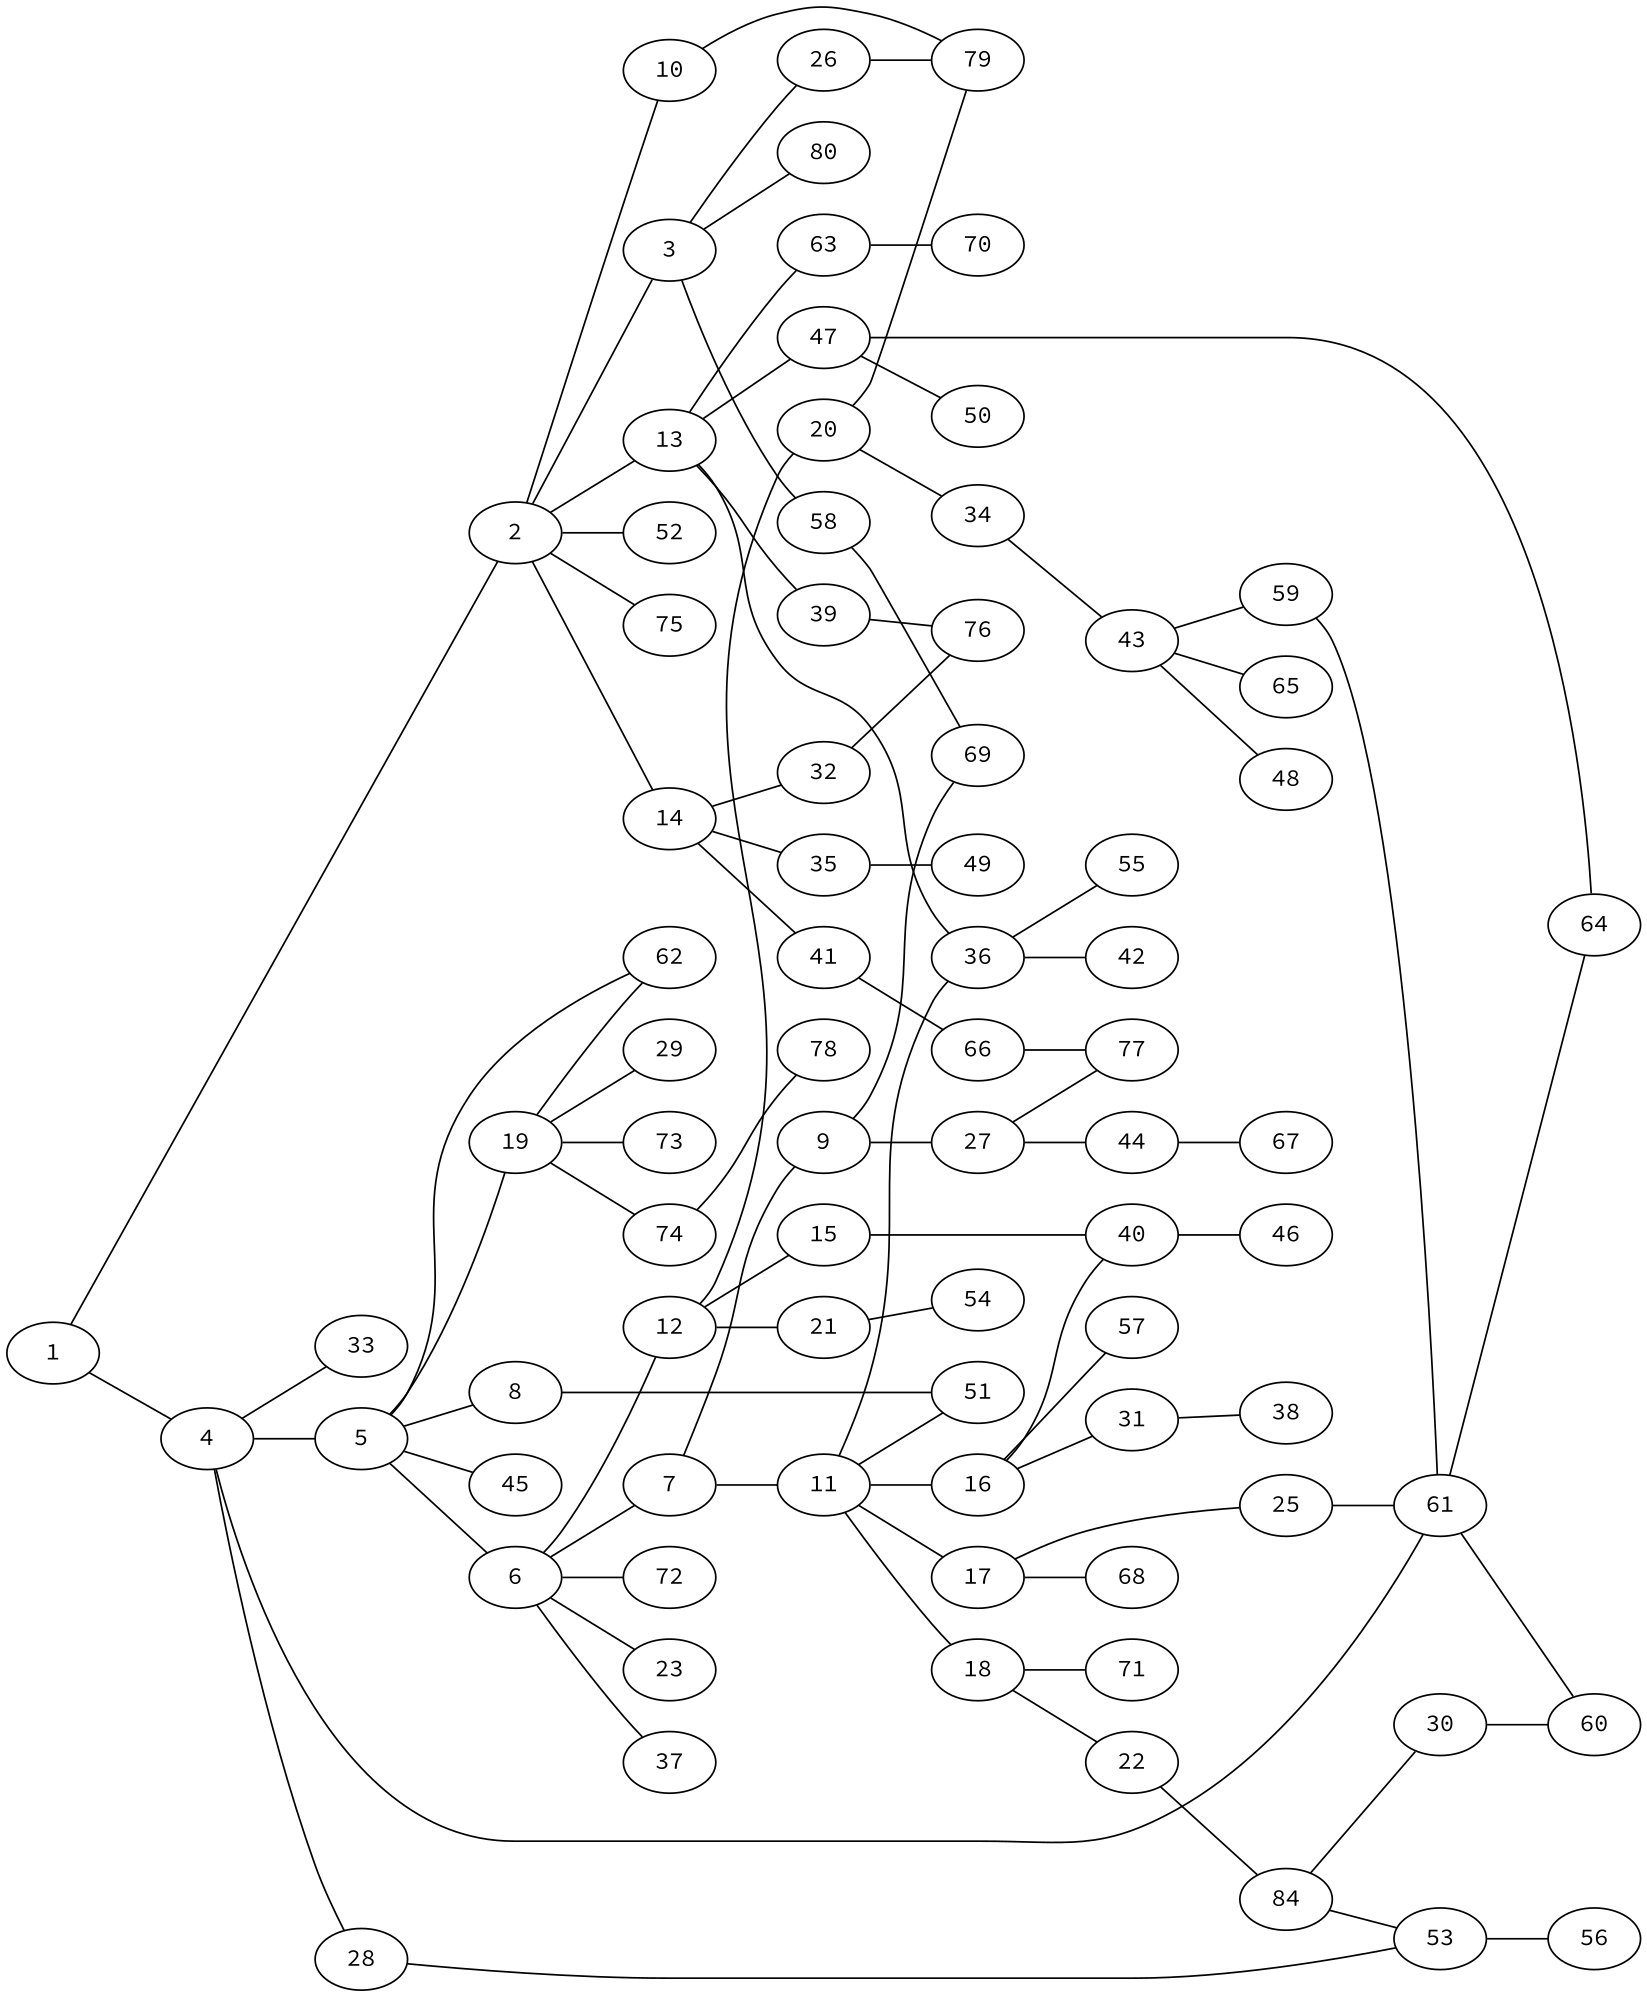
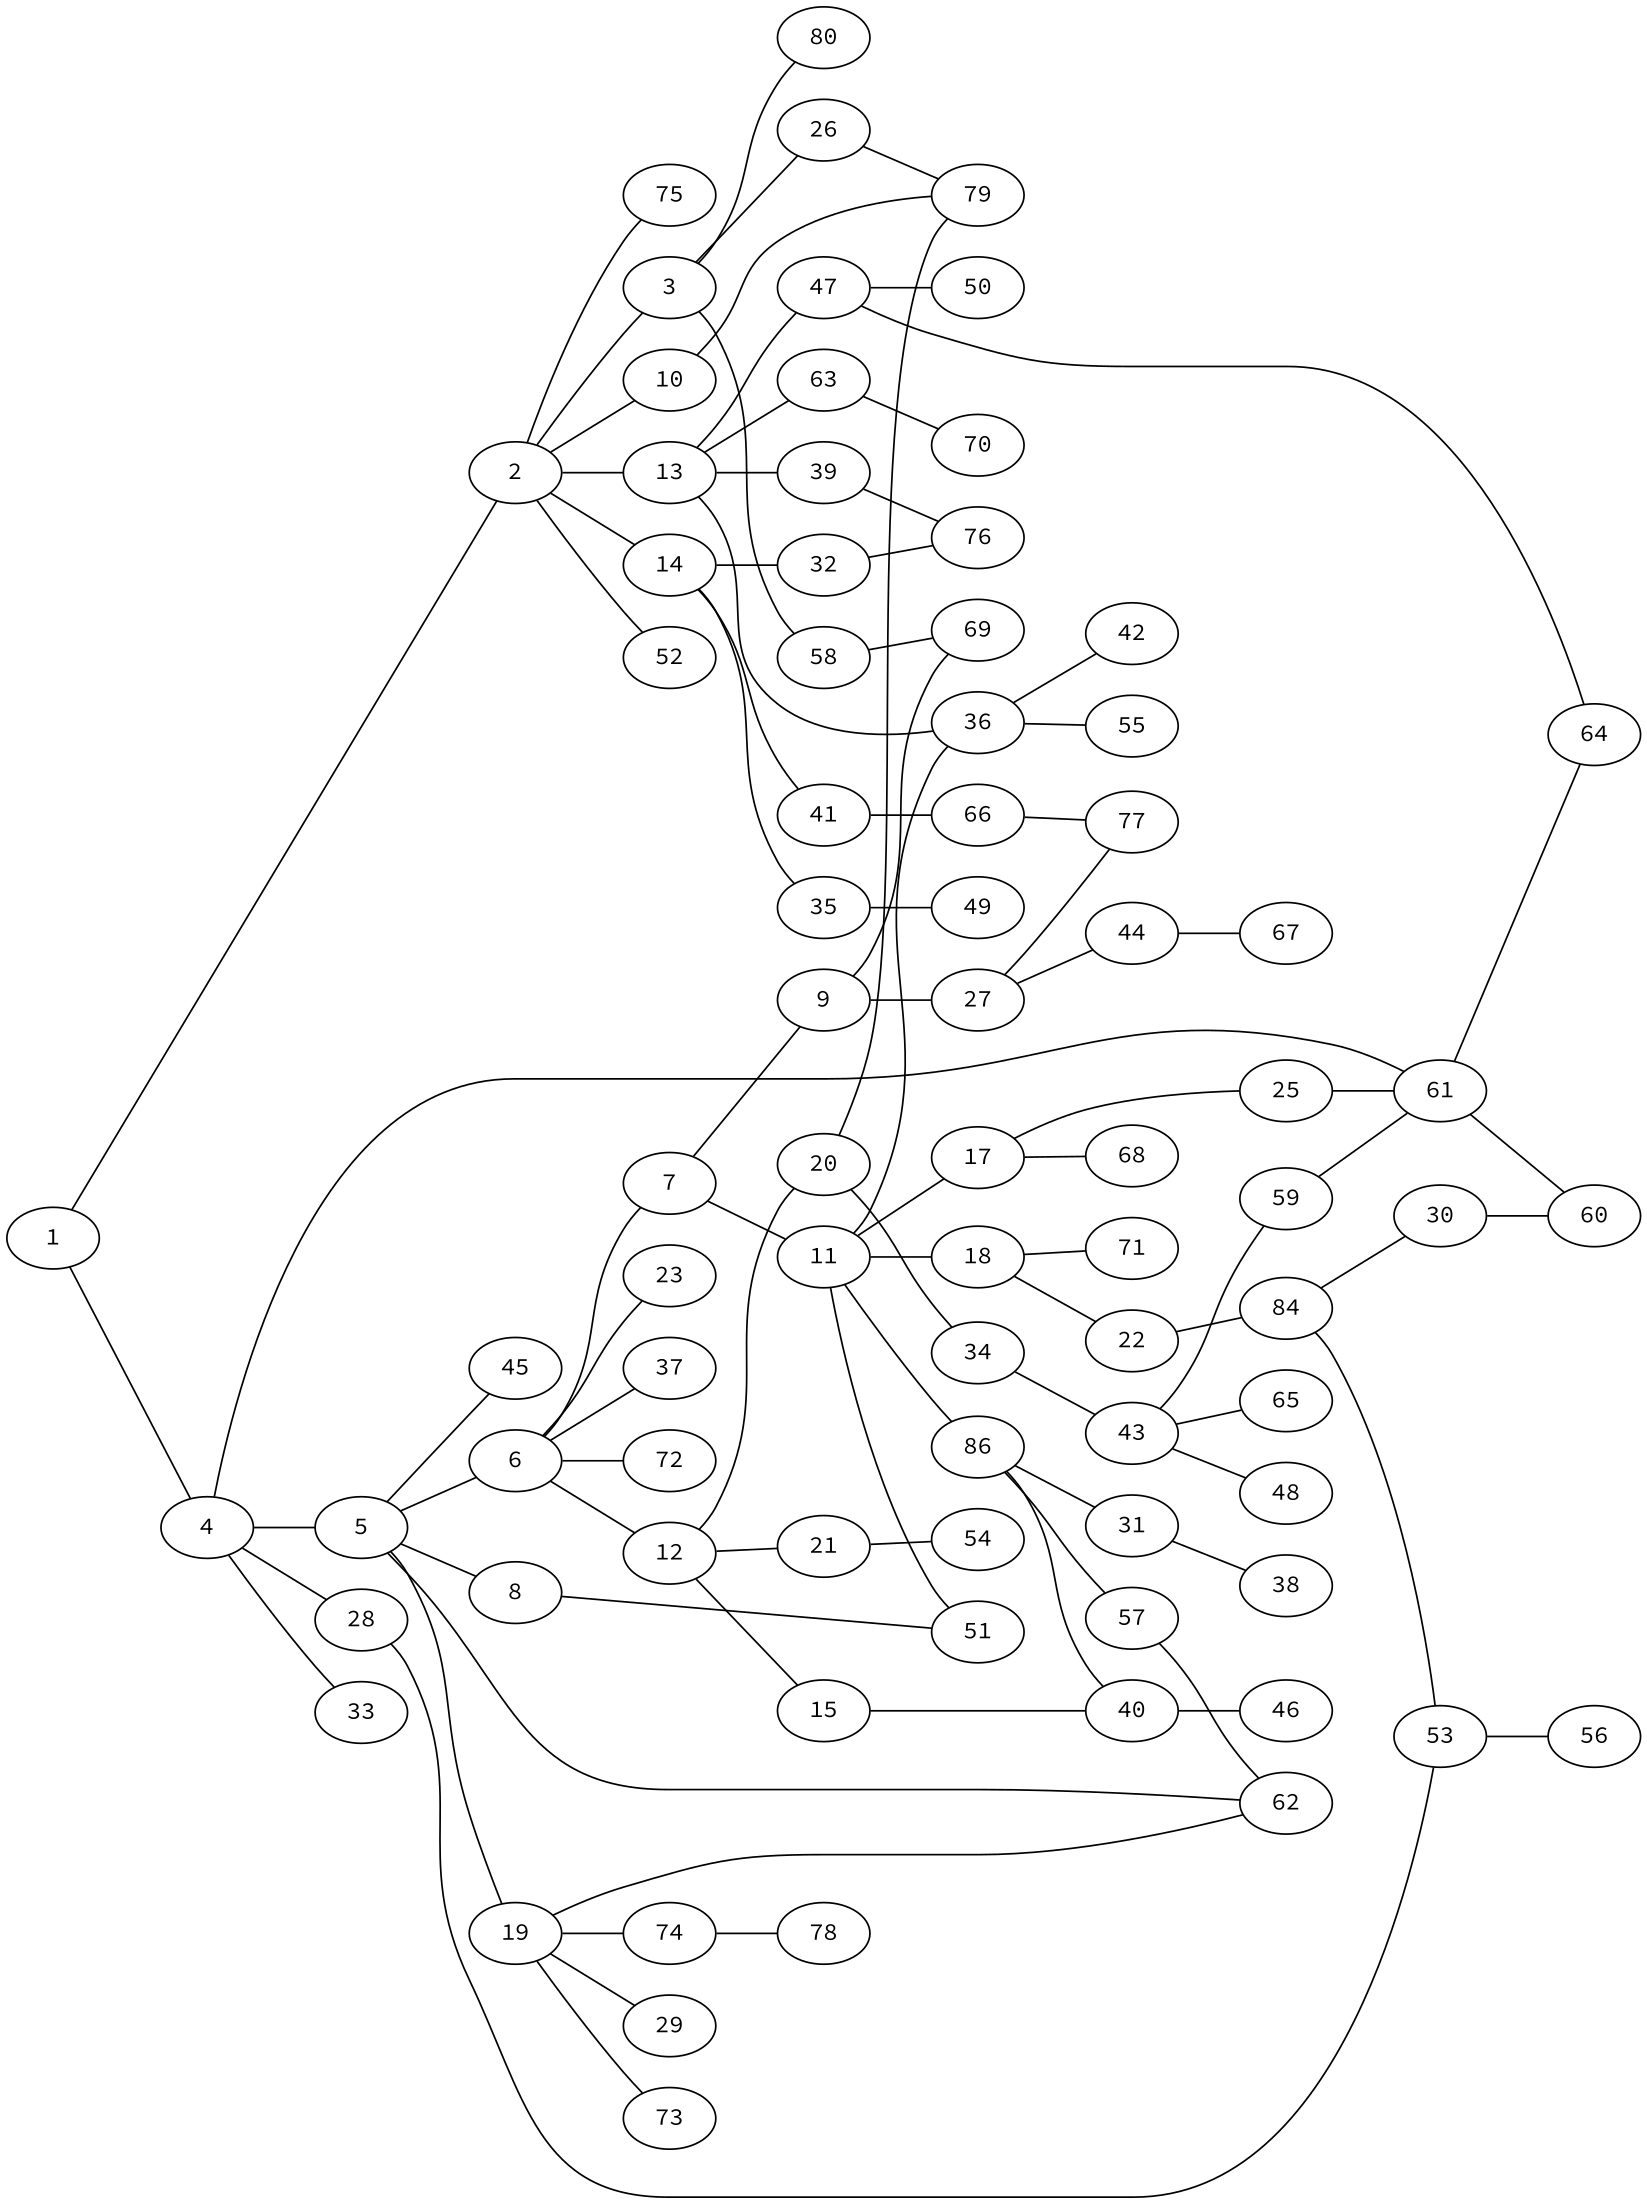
node "16": label "16" -> "86"
edge "57" -- "62": added
